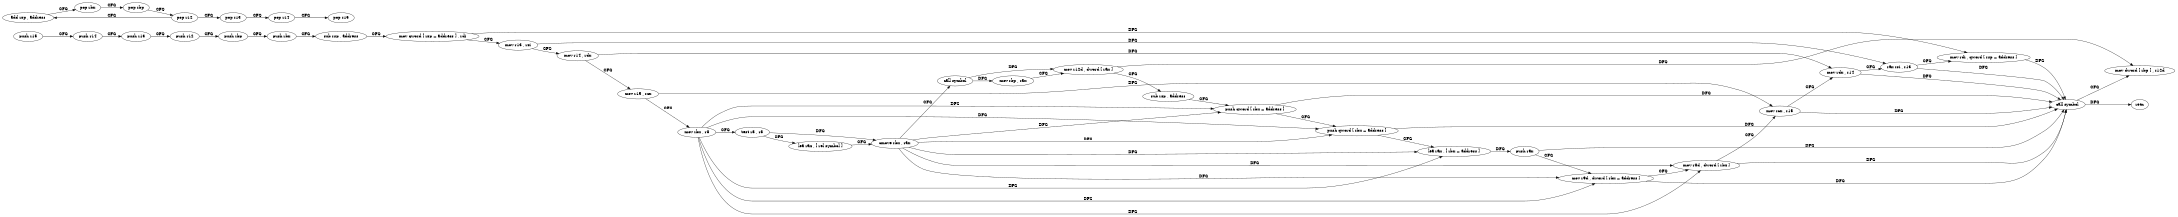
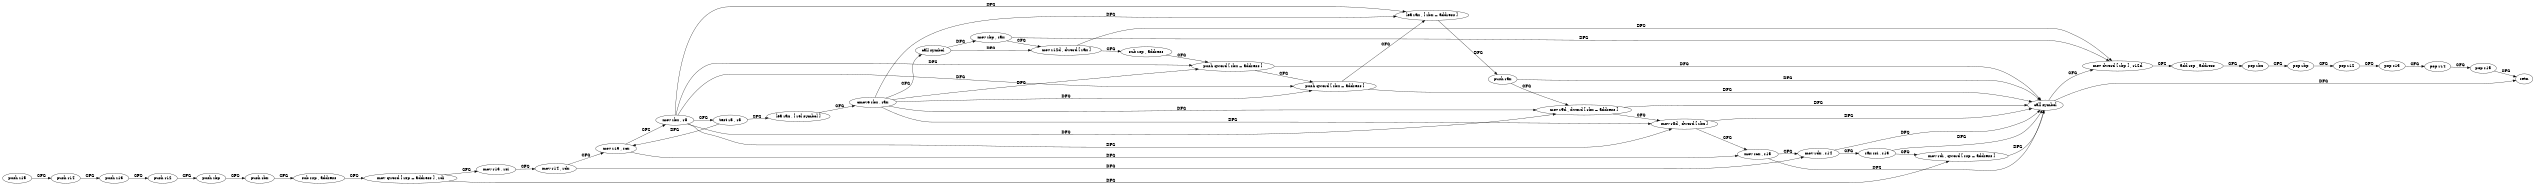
edge "pop r12" -> "add rsp , address": now "mov dword [ rbp ] , r12d" -> "add rsp , address"
edge "mov rbp , rax" -> "mov dword [ rbp ] , r12d": added, label "DFG"
edge "mov r13 , rsi" -> "rax rsi , r13": removed, label "DFG"
edge "pop r15" -> "retn": added, label "CFG"
edge "test r8 , r8" -> "cmove rbx , rax": now "test r8 , r8" -> "mov r15 , rcx"
